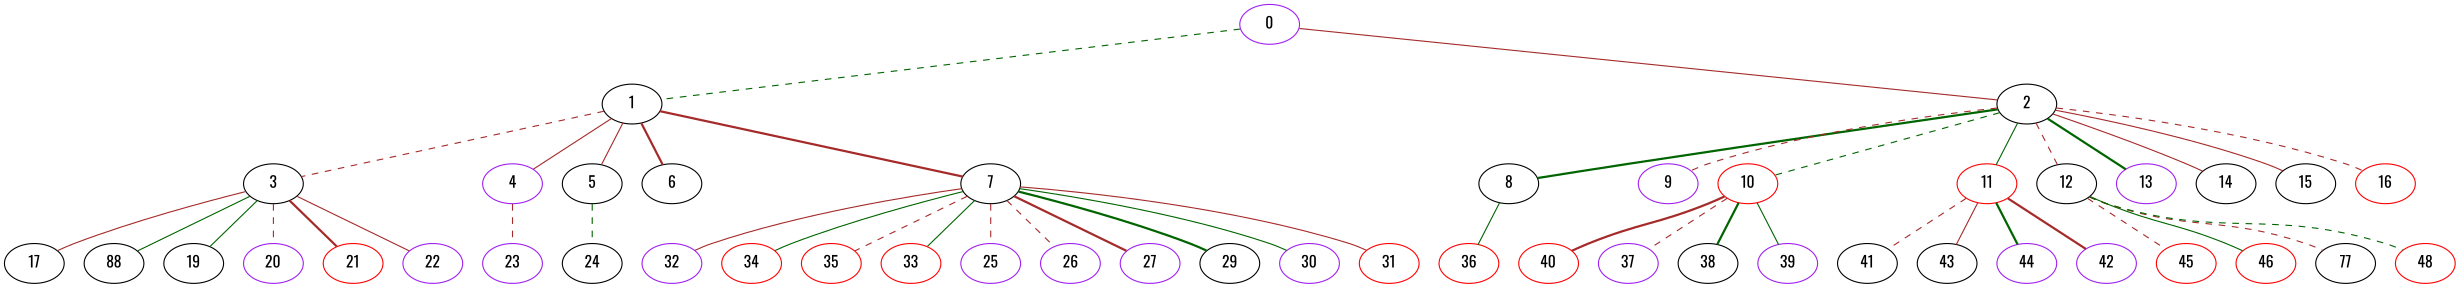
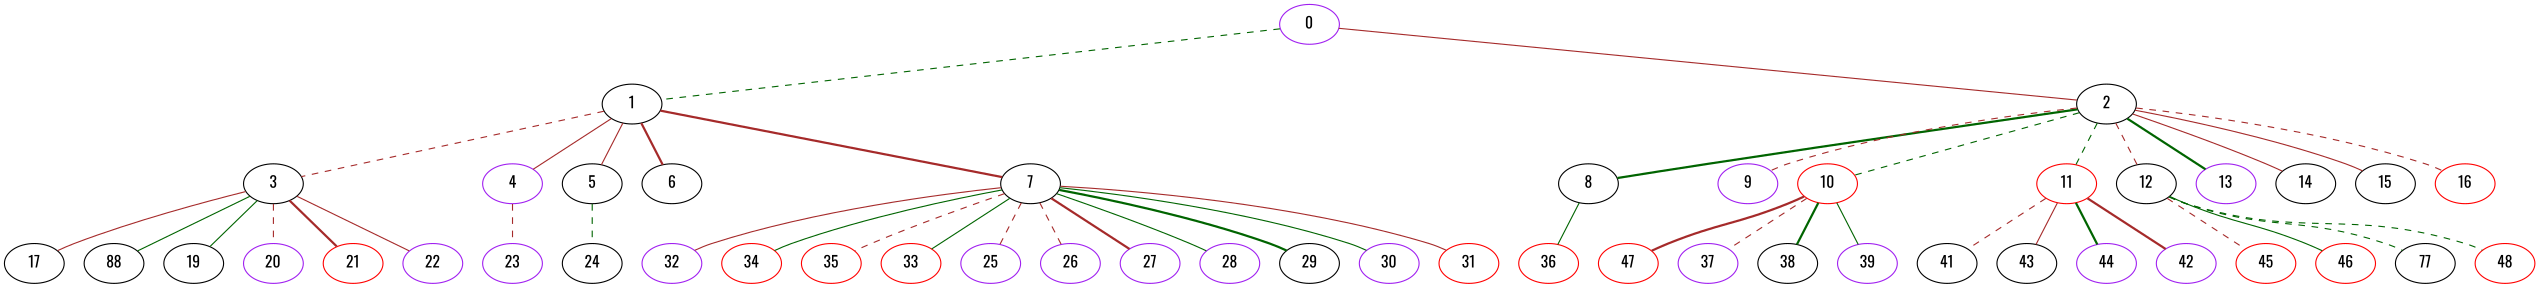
edge "2" -- "11": style solid -> dashed
edge "12" -- "77": color brown -> darkgreen
node "28": added
node "40": label "40" -> "47"
